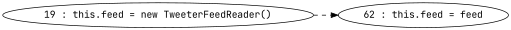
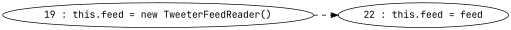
node "62 : this.feed = feed": label "62 : this.feed = feed" -> "22 : this.feed = feed"
